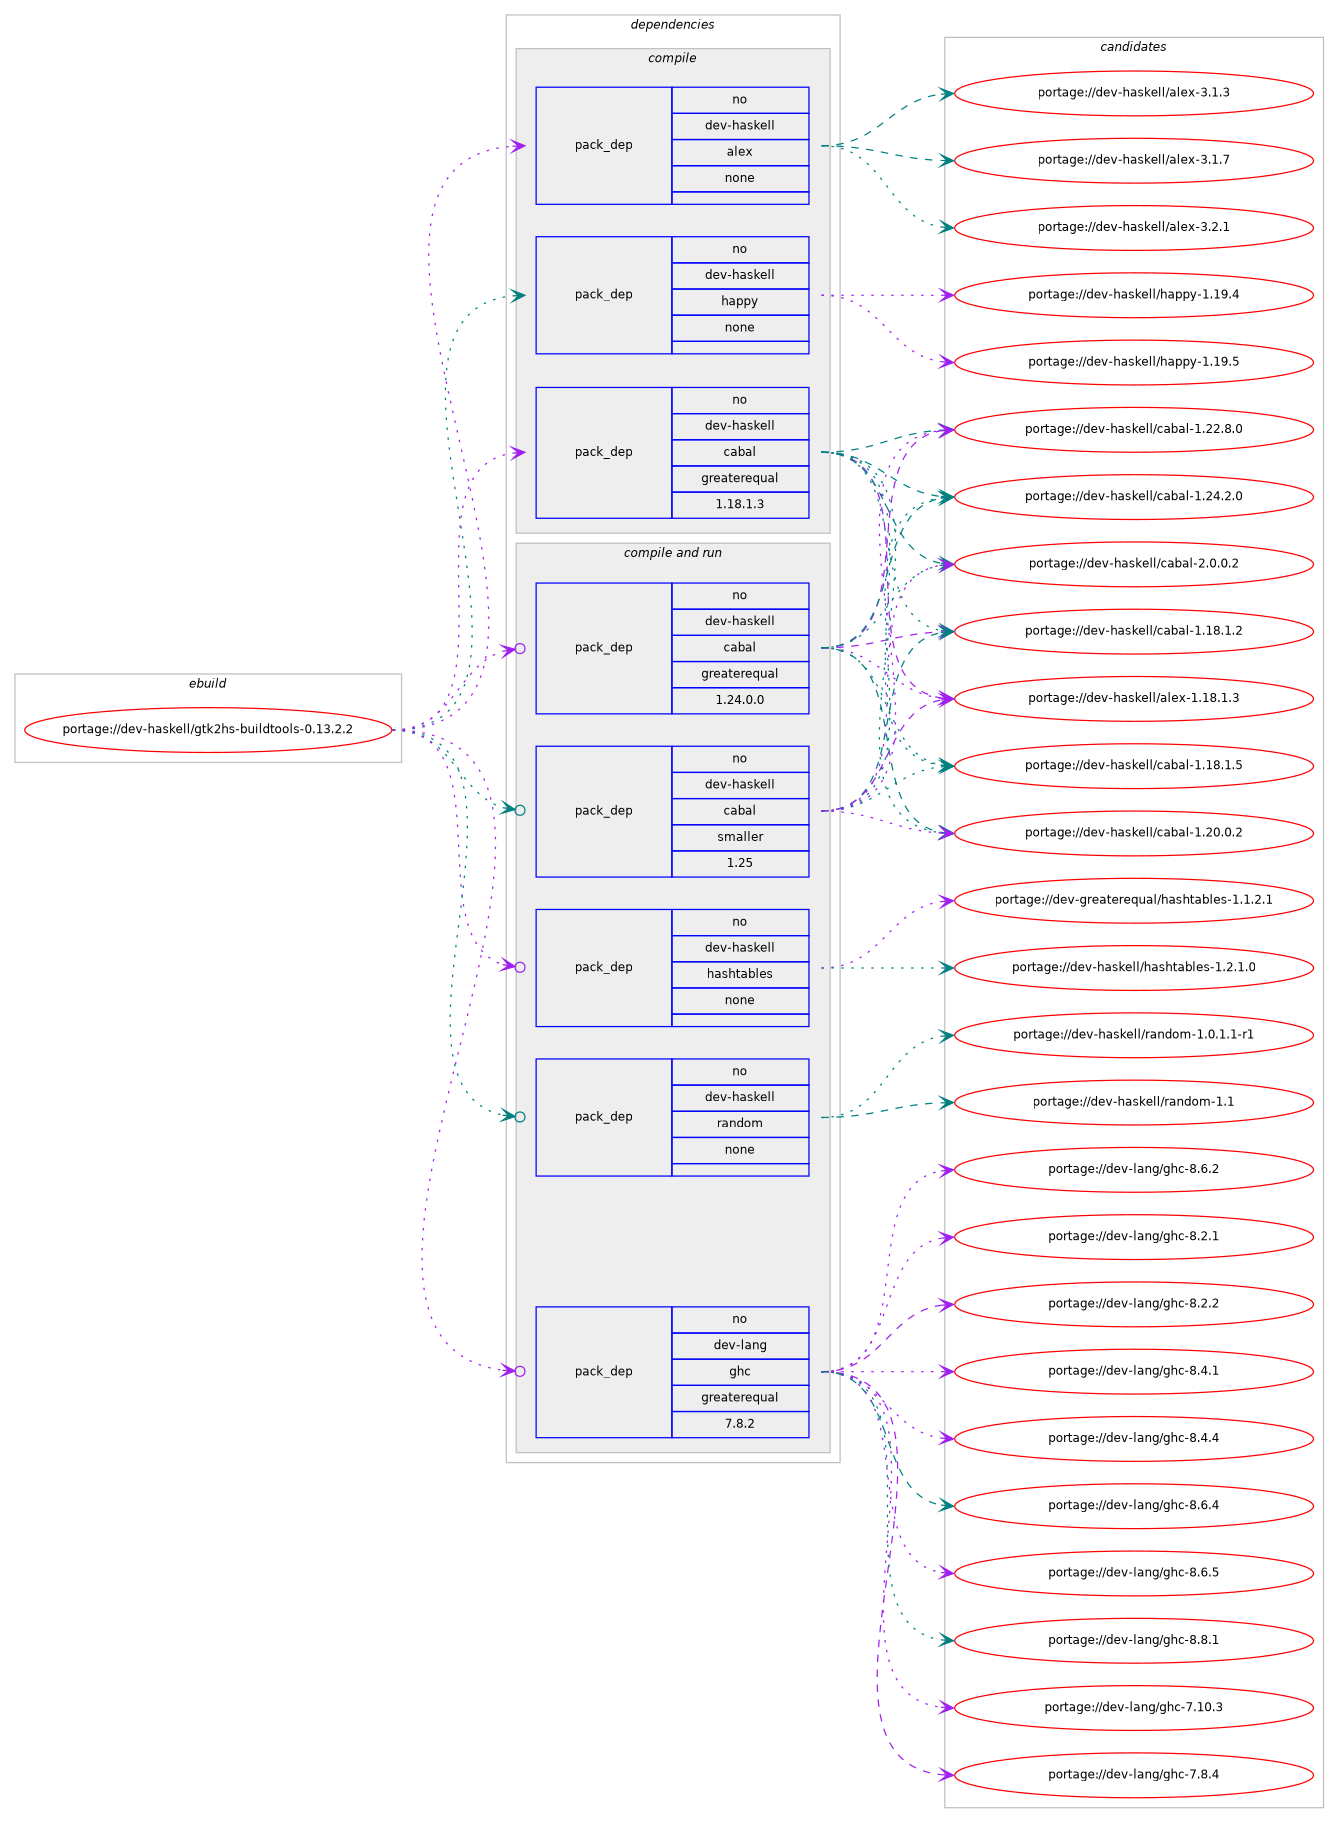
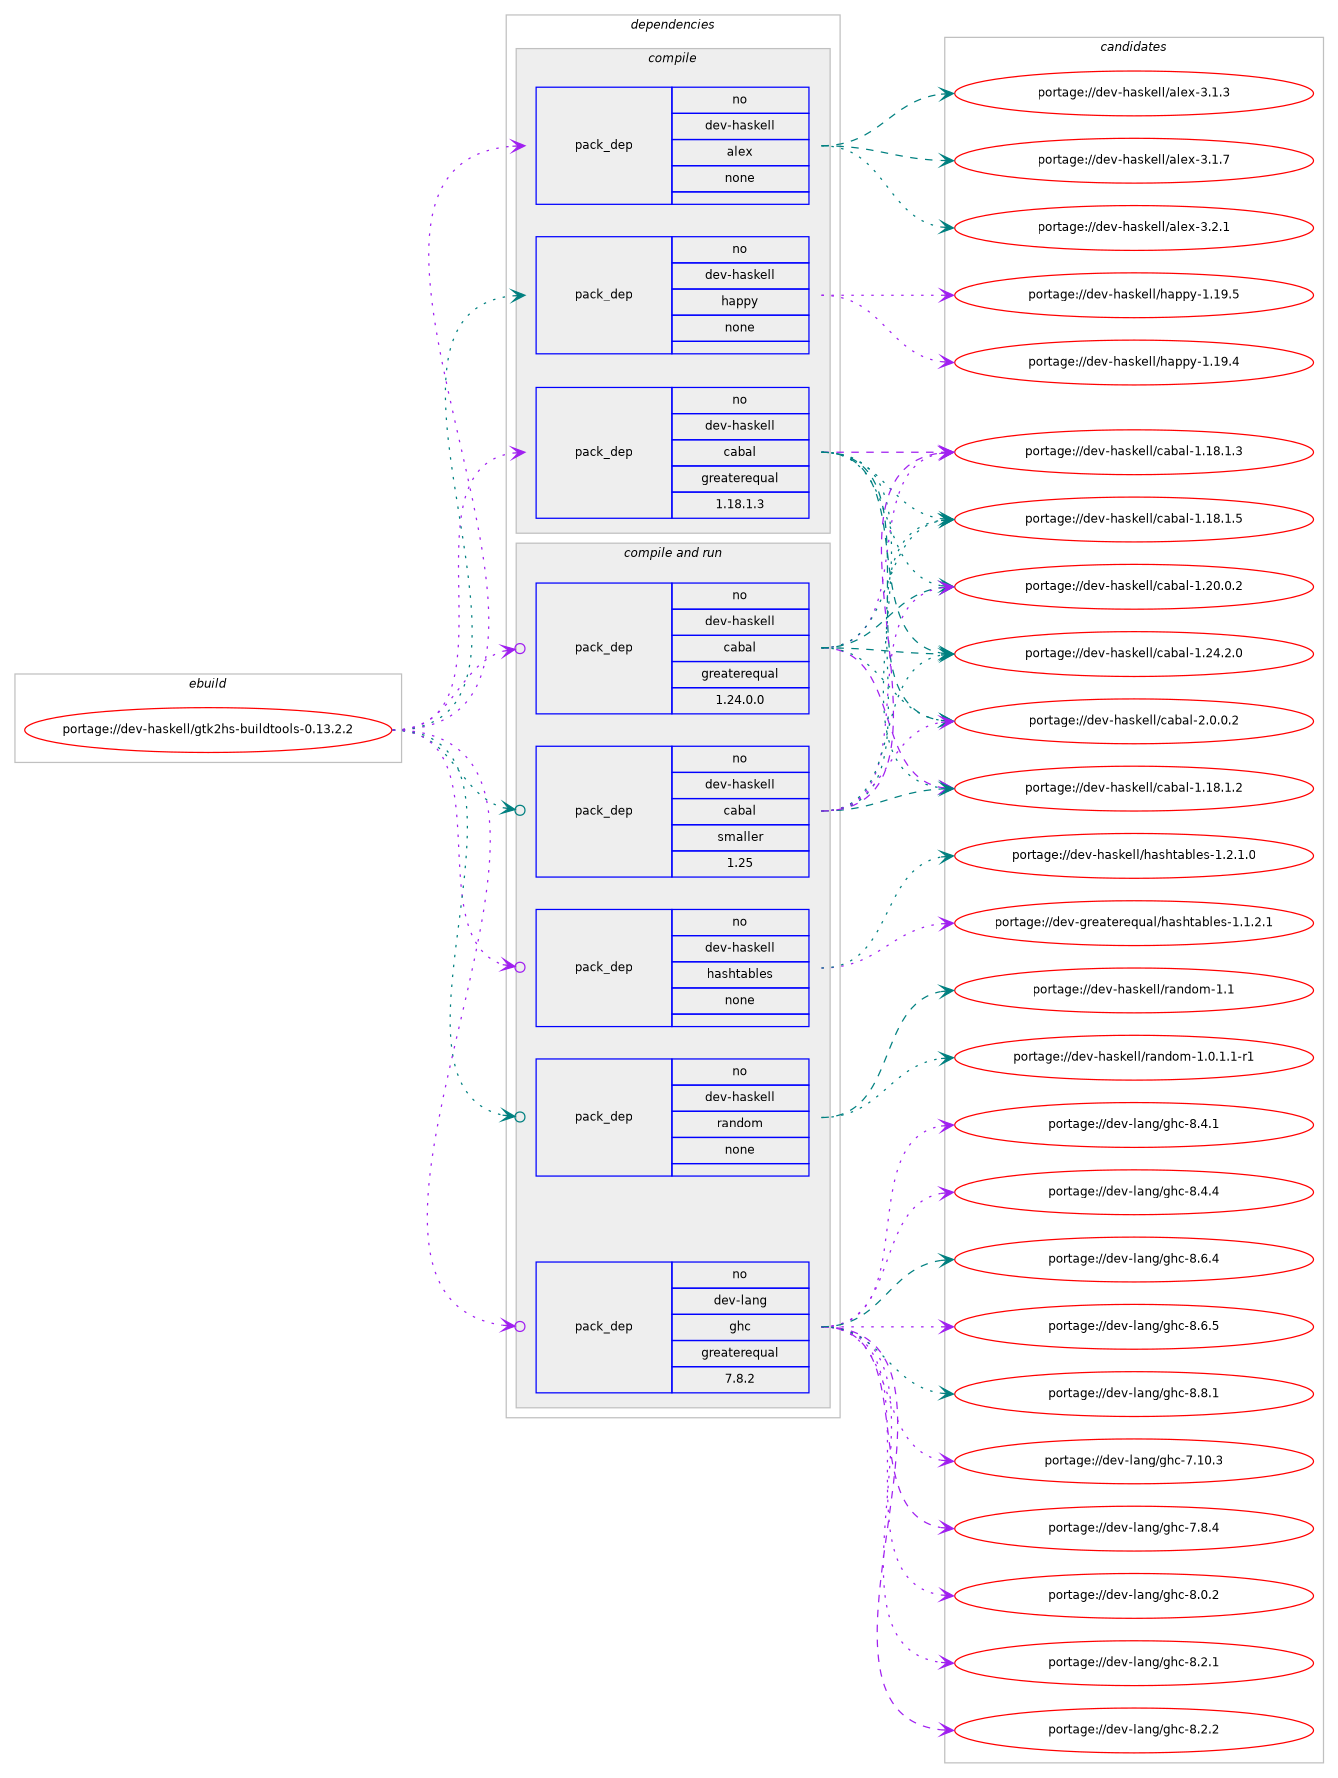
node "portage://dev-haskell/cabal-1.22.8.0": removed
node "portage://dev-haskell/alex-1.18.1.3": label "portage://dev-haskell/alex-1.18.1.3" -> "portage://dev-haskell/cabal-1.18.1.3"
node "portage://dev-lang/ghc-8.6.2": label "portage://dev-lang/ghc-8.6.2" -> "portage://dev-lang/ghc-8.0.2"
